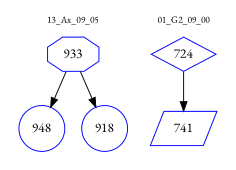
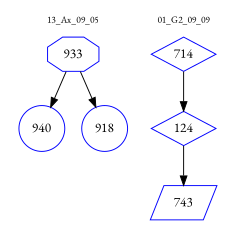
cluster "01_G2_09_00": label "01_G2_09_00" -> "01_G2_09_09"
node "714": added
node "724": label "724" -> "124"
node "948": label "948" -> "940"
node "741": label "741" -> "743"
